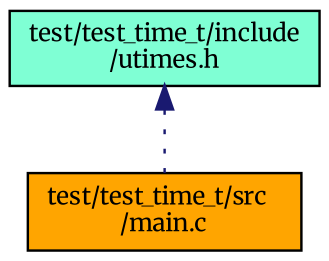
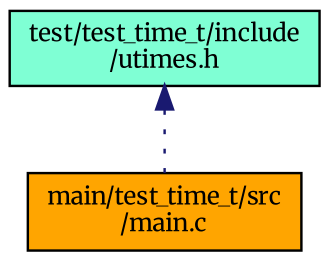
node "test/test_time_t/src /main.c": label "test/test_time_t/src /main.c" -> "main/test_time_t/src /main.c"
